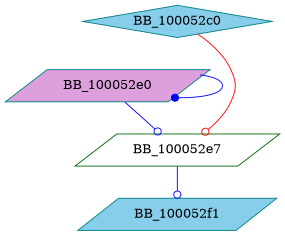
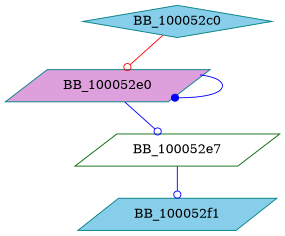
edge "BB_100052c0" -> "BB_100052e7": now "BB_100052c0" -> "BB_100052e0"
